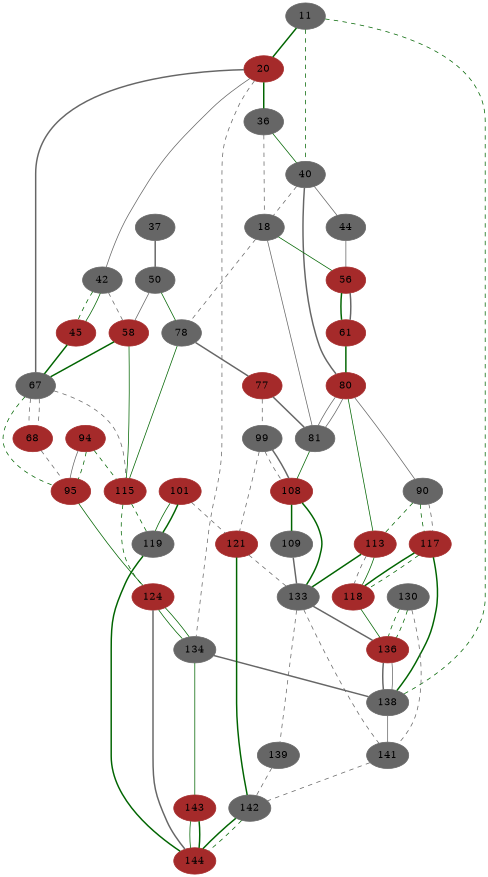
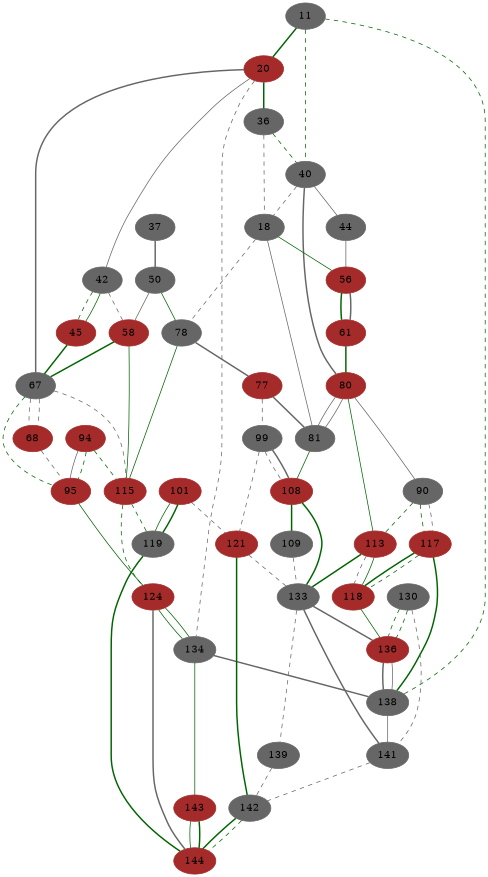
edge "36" -- "40": style solid -> dashed
edge "109" -- "133": style bold -> dashed
edge "133" -- "141": style dashed -> bold
